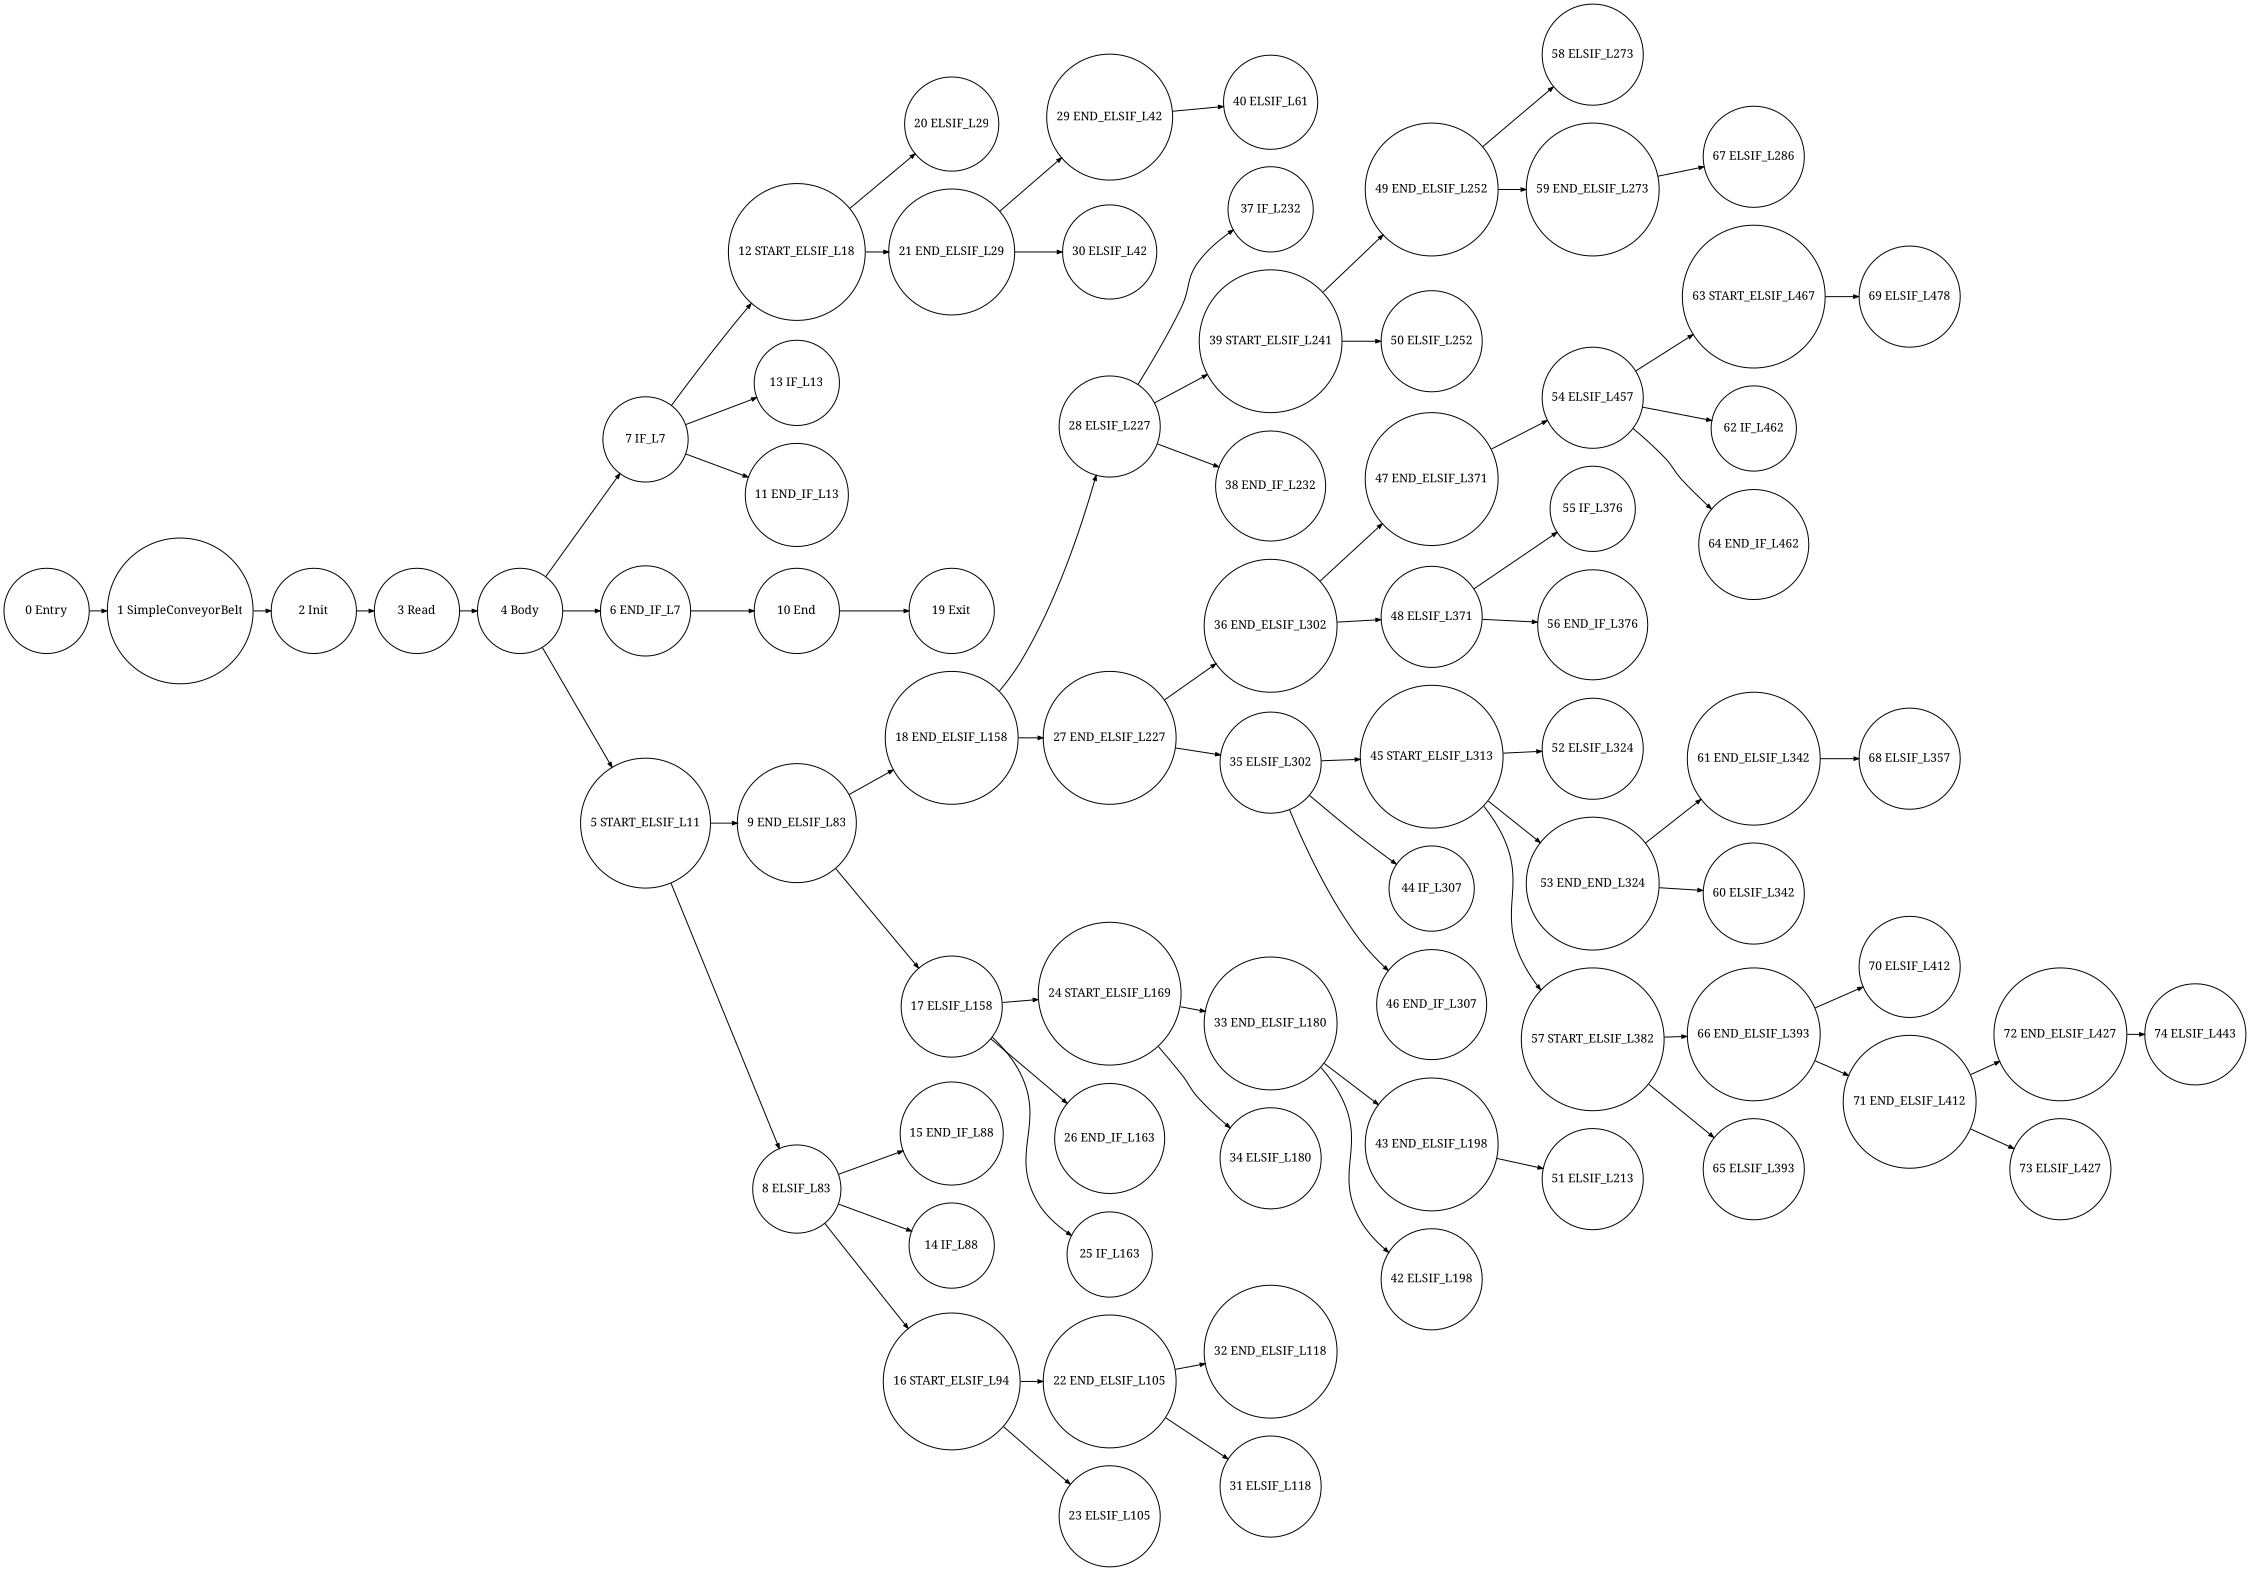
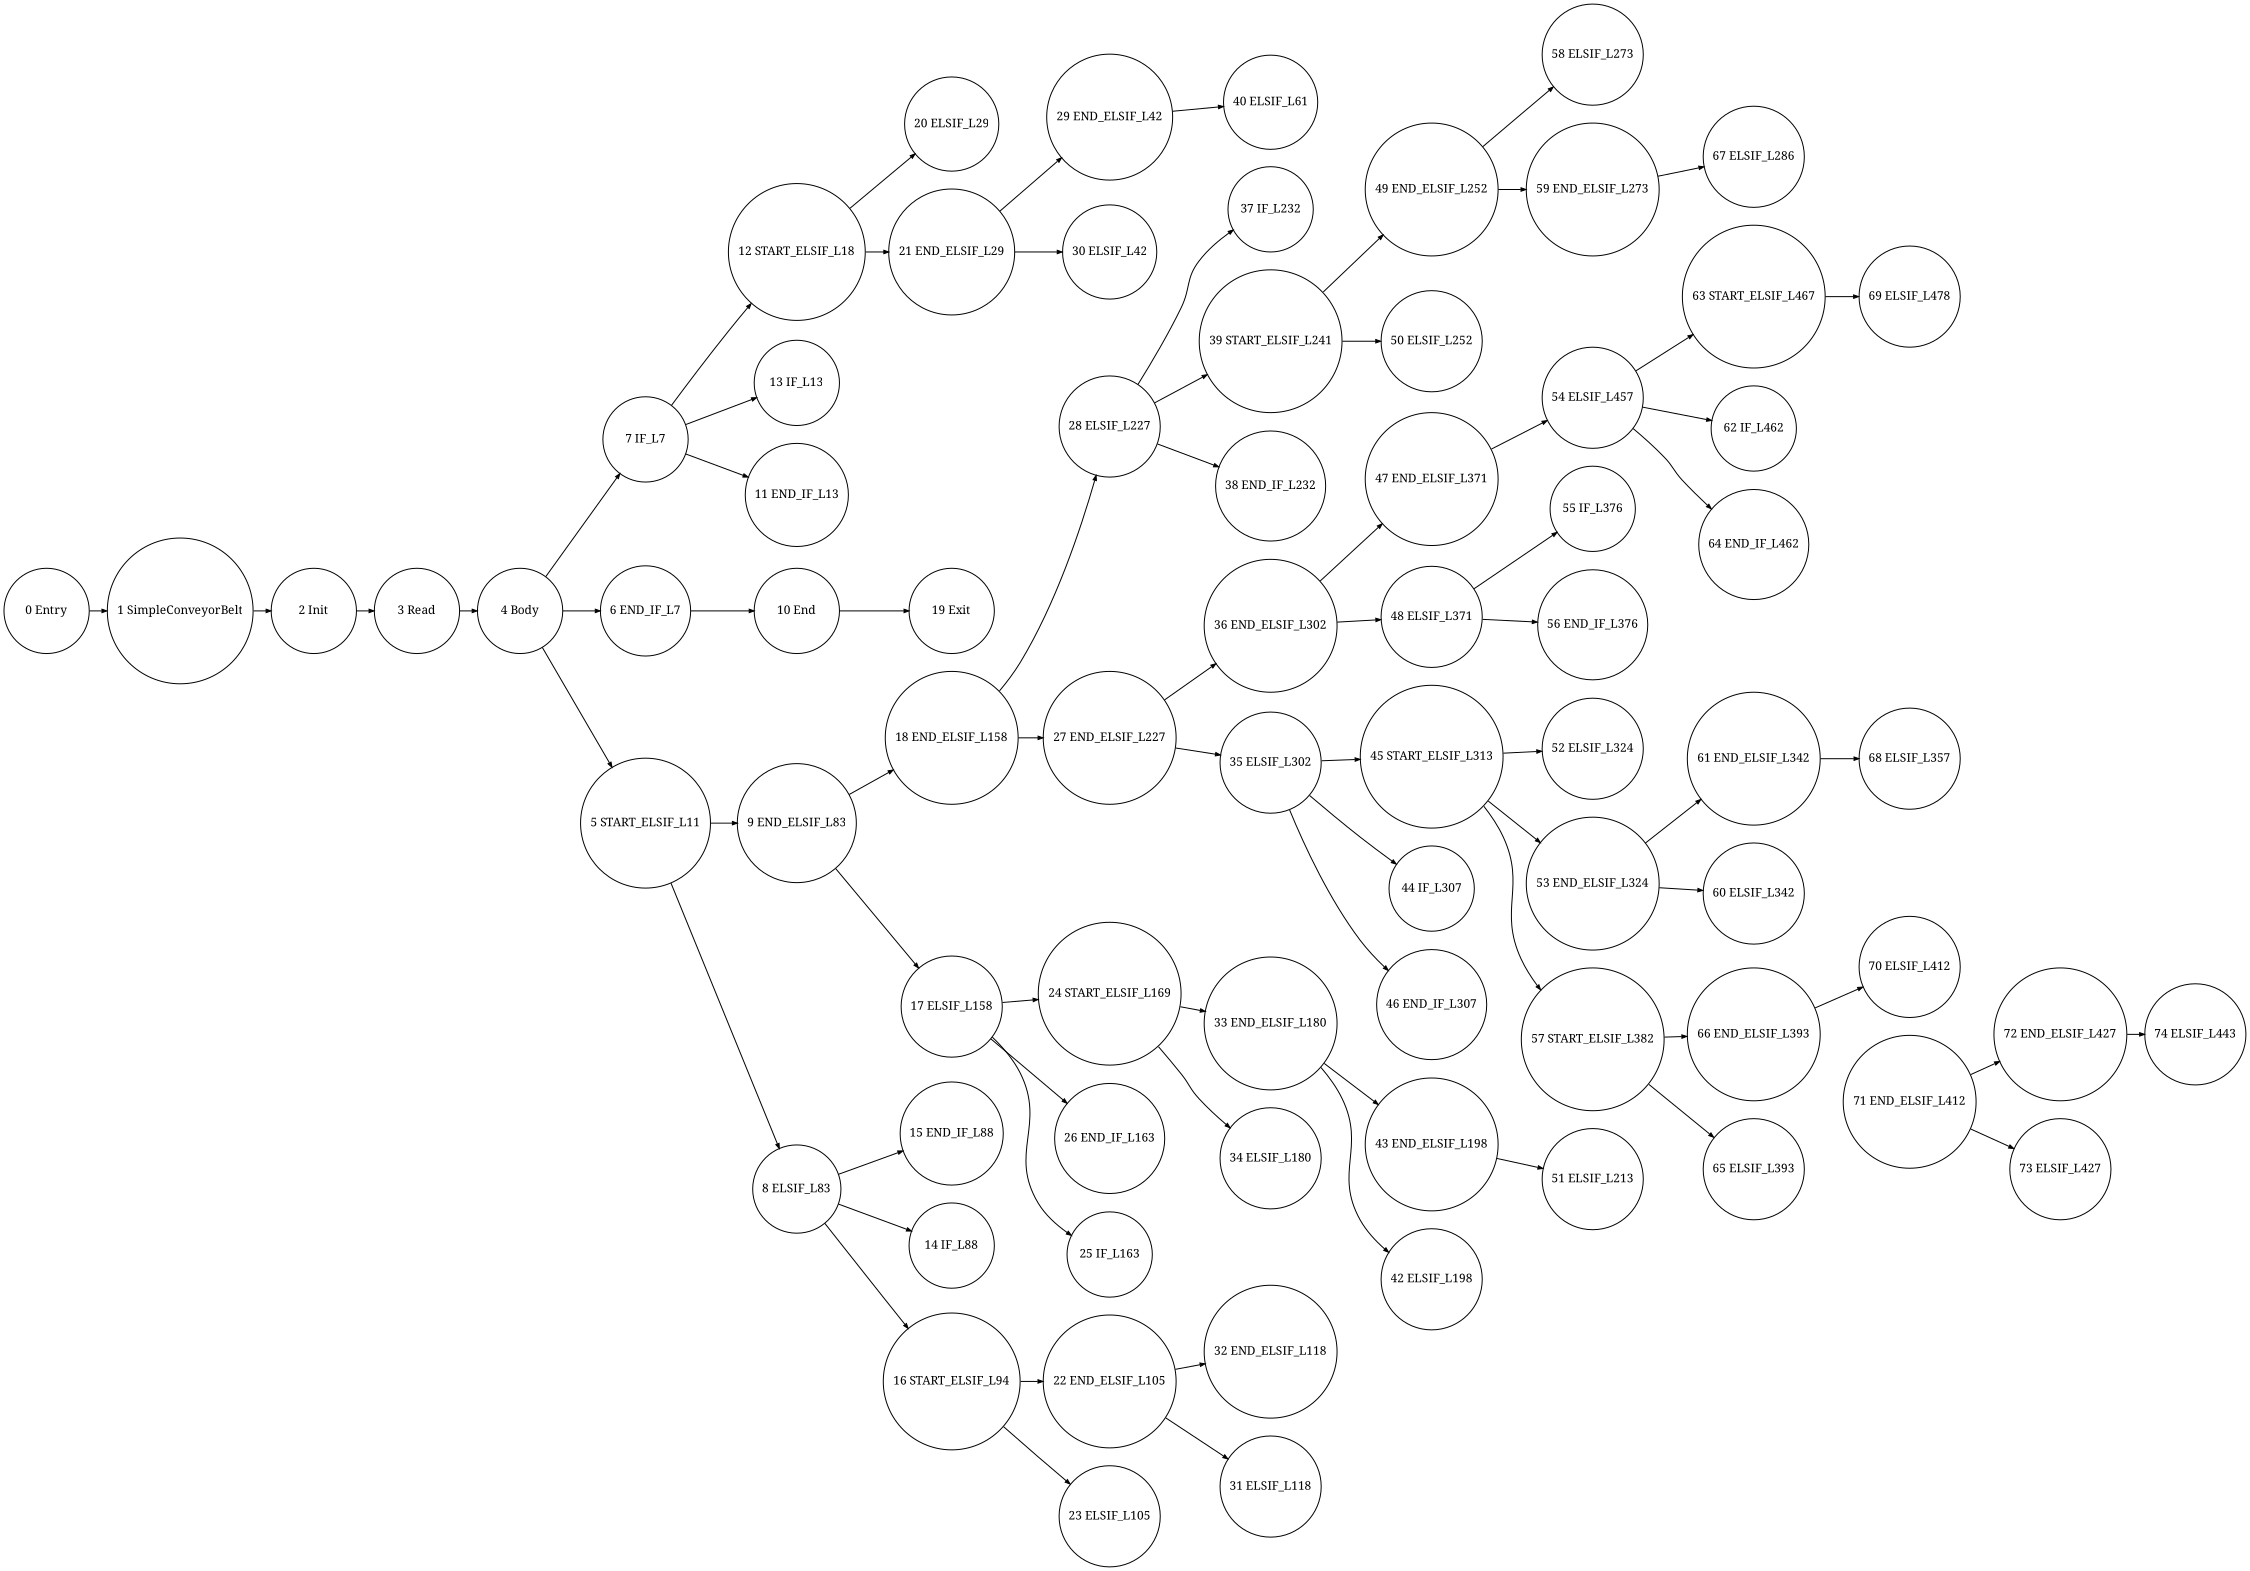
node "53 END_END_L324": label "53 END_END_L324" -> "53 END_ELSIF_L324"
edge "66 END_ELSIF_L393" -> "71 END_ELSIF_L412": removed
